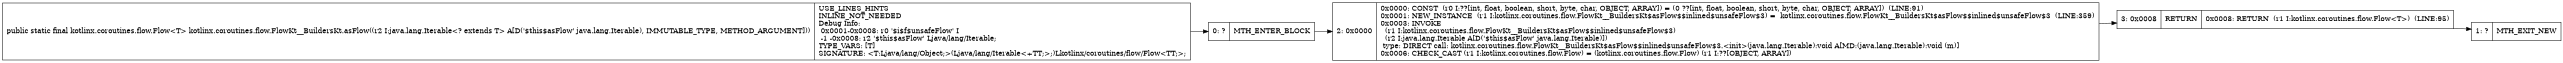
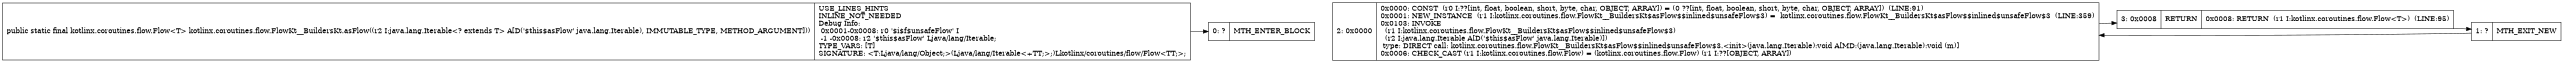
node "2: 0x0000": text "0x0003: INVOKE" -> "0x0103: INVOKE"
edge "0: ?" -> "2: 0x0000": now "1: ?" -> "2: 0x0000"
